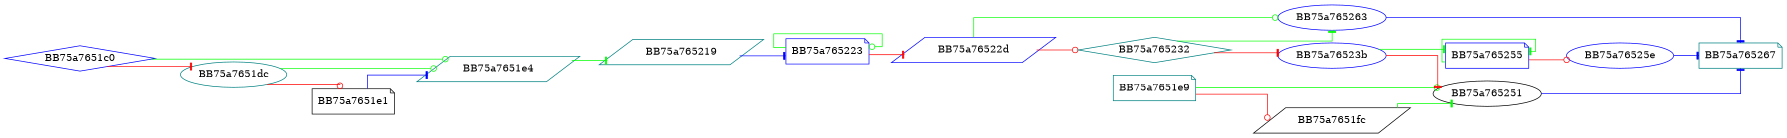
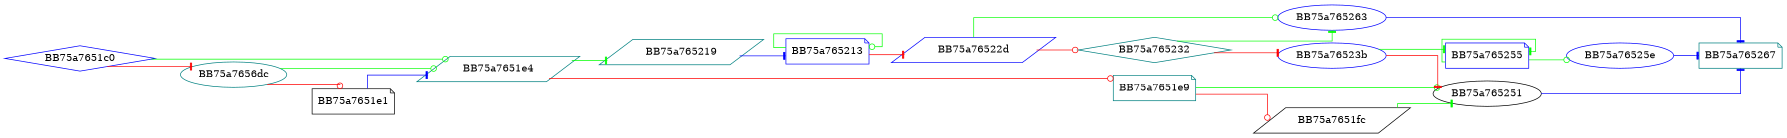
node "BB75a765223": label "BB75a765223" -> "BB75a765213"
edge "BB75a765255" -> "BB75a76525e": color red -> green
node "BB75a7651dc": label "BB75a7651dc" -> "BB75a7656dc"
edge "BB75a7651e4" -> "BB75a7651e9": added
